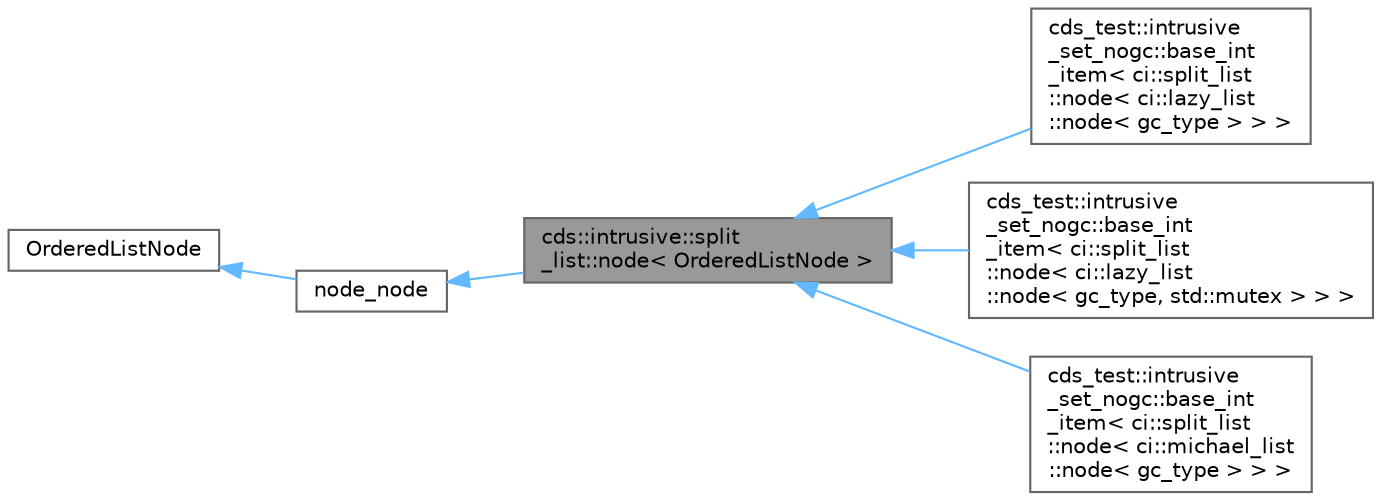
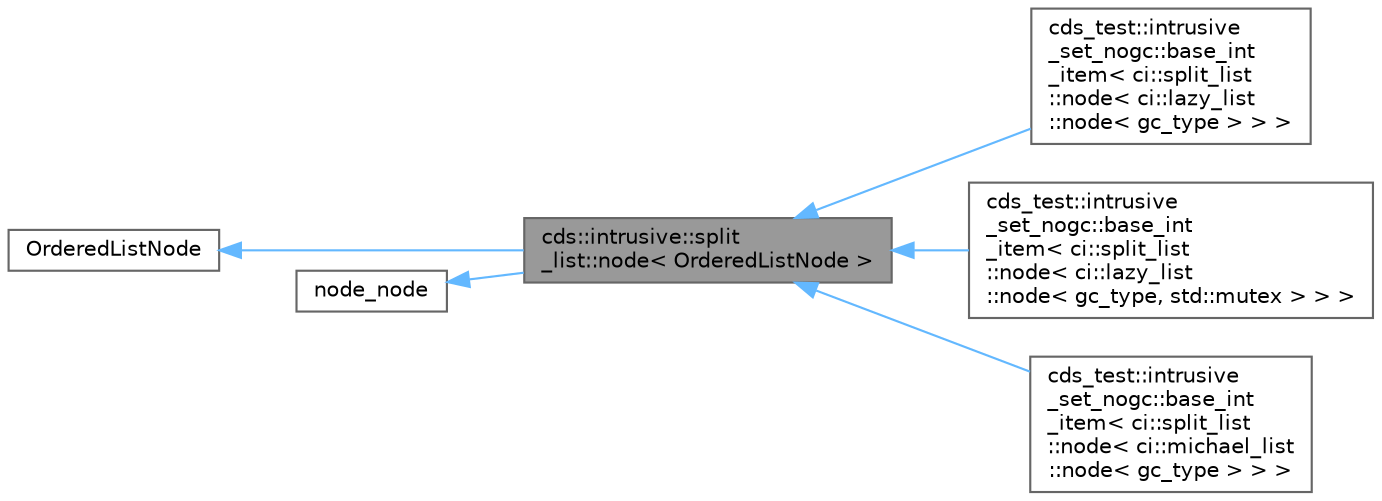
edge "node_node" -> "OrderedListNode": now "cds::intrusive::split _list::node< OrderedListNode >" -> "OrderedListNode"
